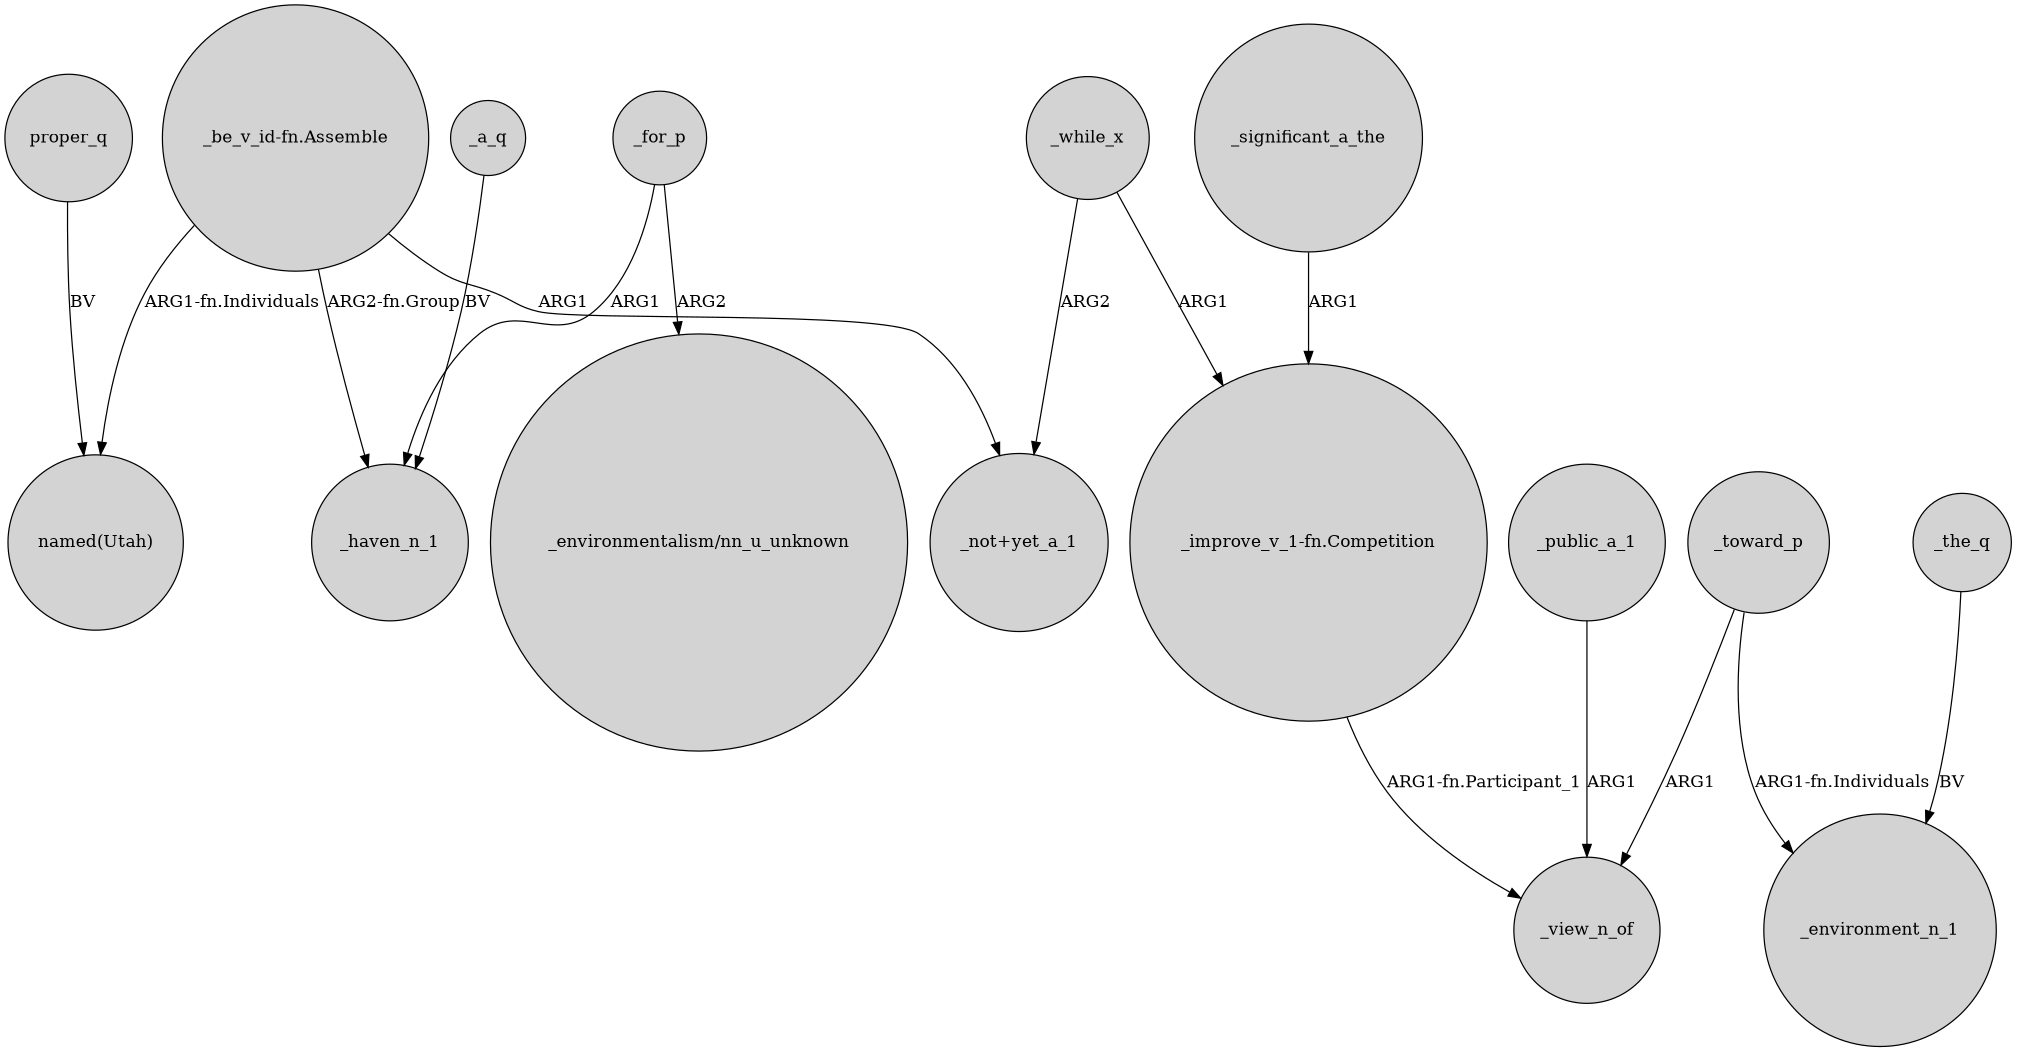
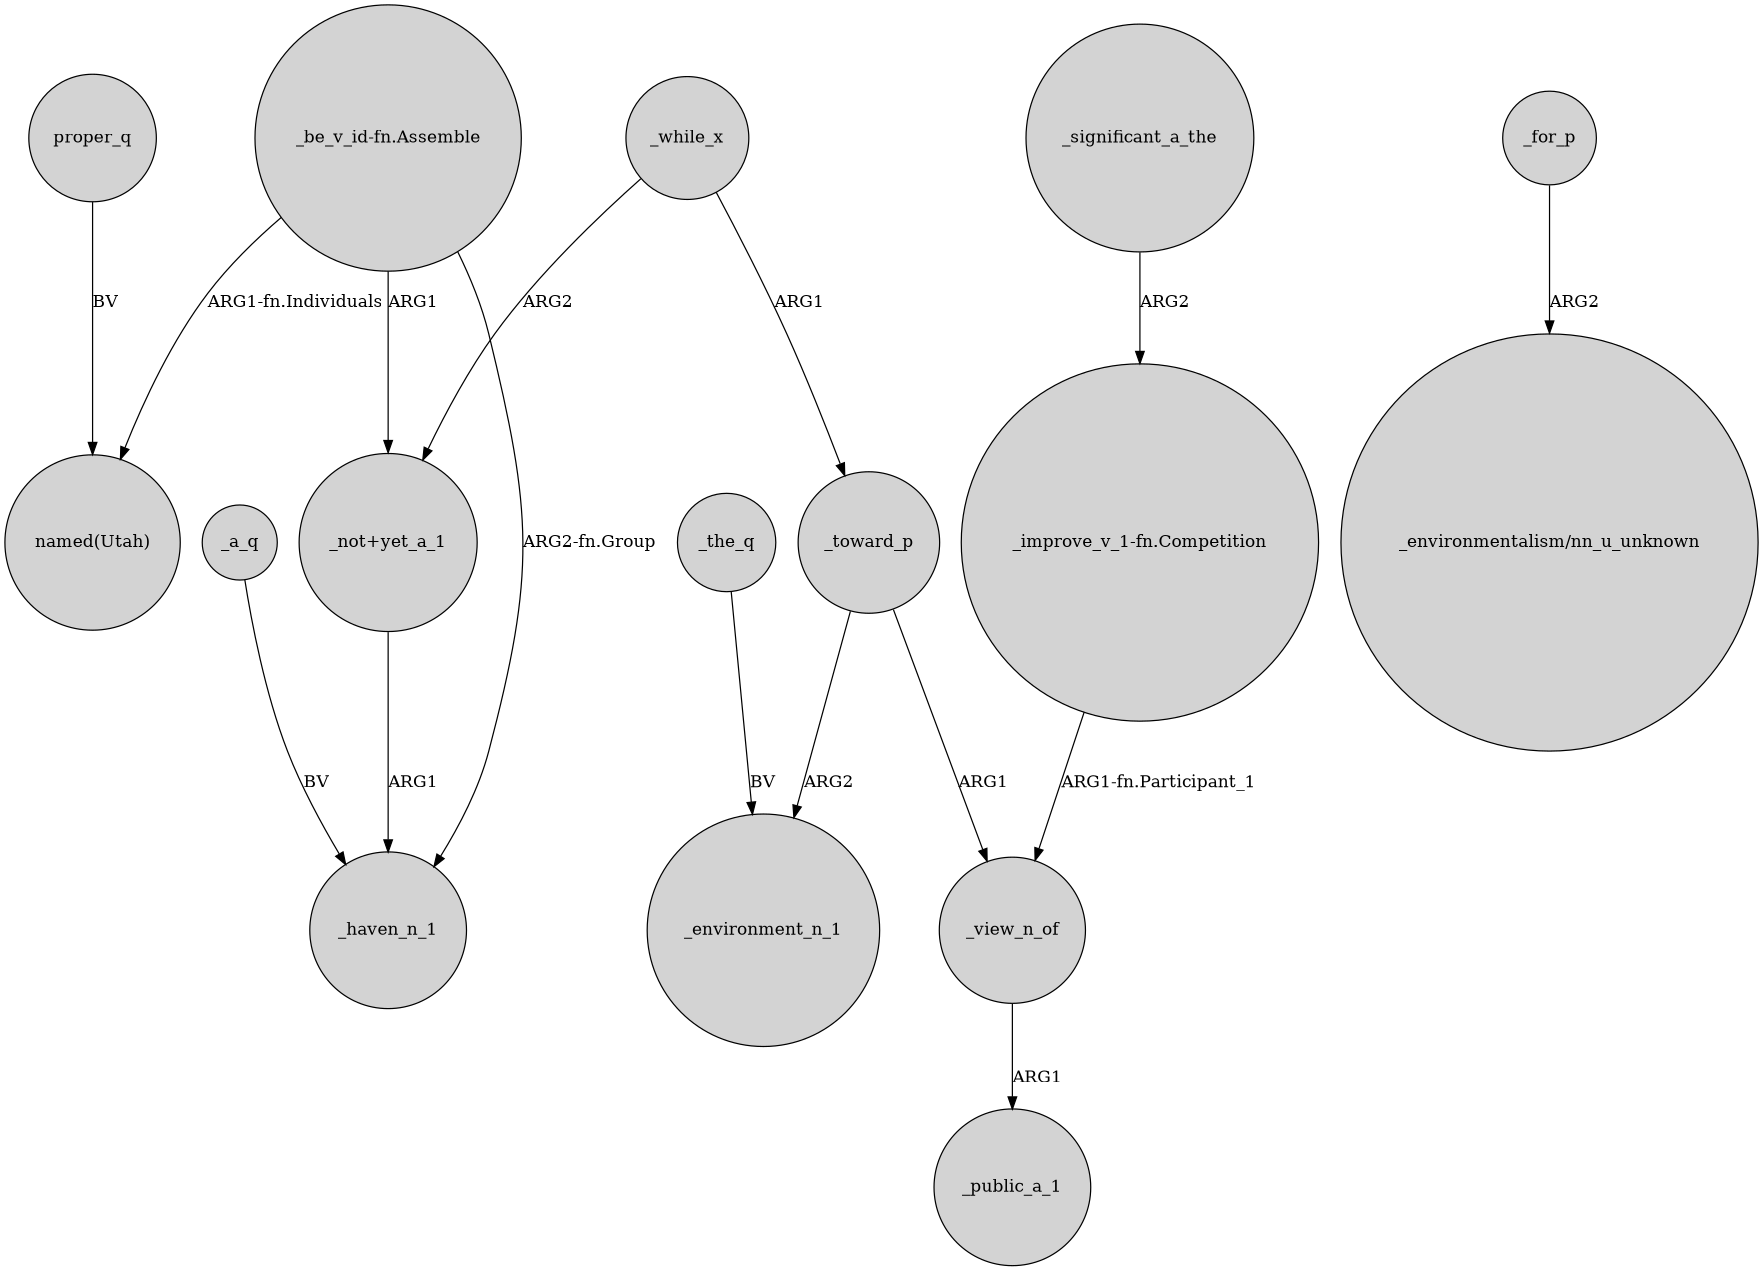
edge "_while_x" -> "_improve_v_1-fn.Competition": now "_while_x" -> "_toward_p"
edge "_significant_a_the" -> "_improve_v_1-fn.Competition": label "ARG1" -> "ARG2"
edge "_for_p" -> "_haven_n_1": now "_not+yet_a_1" -> "_haven_n_1"
edge "_public_a_1" -> "_view_n_of": reversed
edge "_toward_p" -> "_environment_n_1": label "ARG1-fn.Individuals" -> "ARG2"
